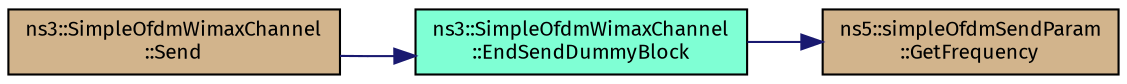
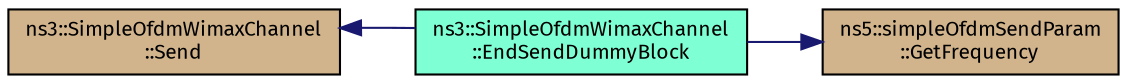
edge "ns3::SimpleOfdmWimaxChannel ::Send" -> "ns3::SimpleOfdmWimaxChannel ::EndSendDummyBlock": reversed
